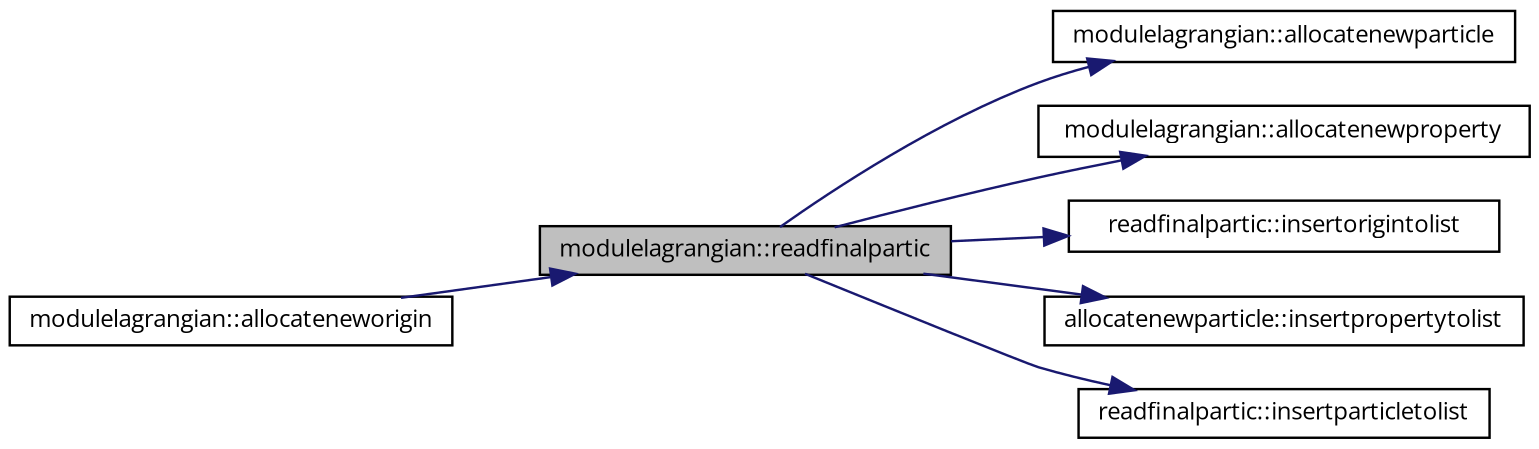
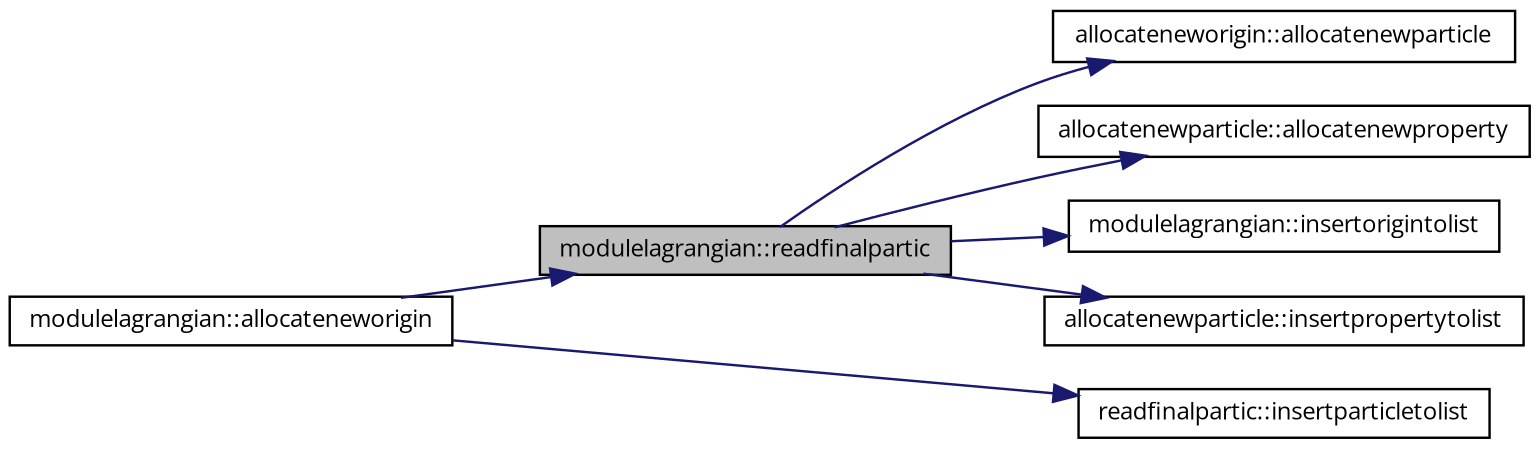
node "modulelagrangian::allocatenewparticle": label "modulelagrangian::allocatenewparticle" -> "allocateneworigin::allocatenewparticle"
node "modulelagrangian::allocatenewproperty": label "modulelagrangian::allocatenewproperty" -> "allocatenewparticle::allocatenewproperty"
node "readfinalpartic::insertorigintolist": label "readfinalpartic::insertorigintolist" -> "modulelagrangian::insertorigintolist"
edge "modulelagrangian::readfinalpartic" -> "readfinalpartic::insertparticletolist": now "modulelagrangian::allocateneworigin" -> "readfinalpartic::insertparticletolist"
